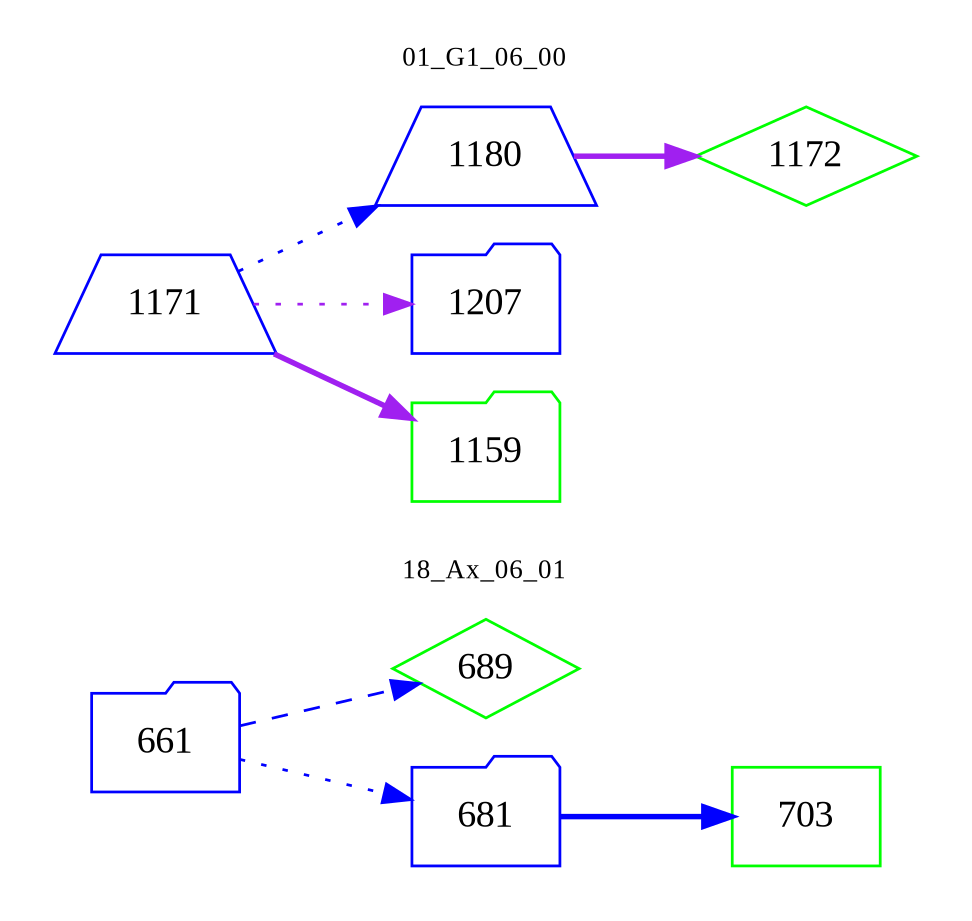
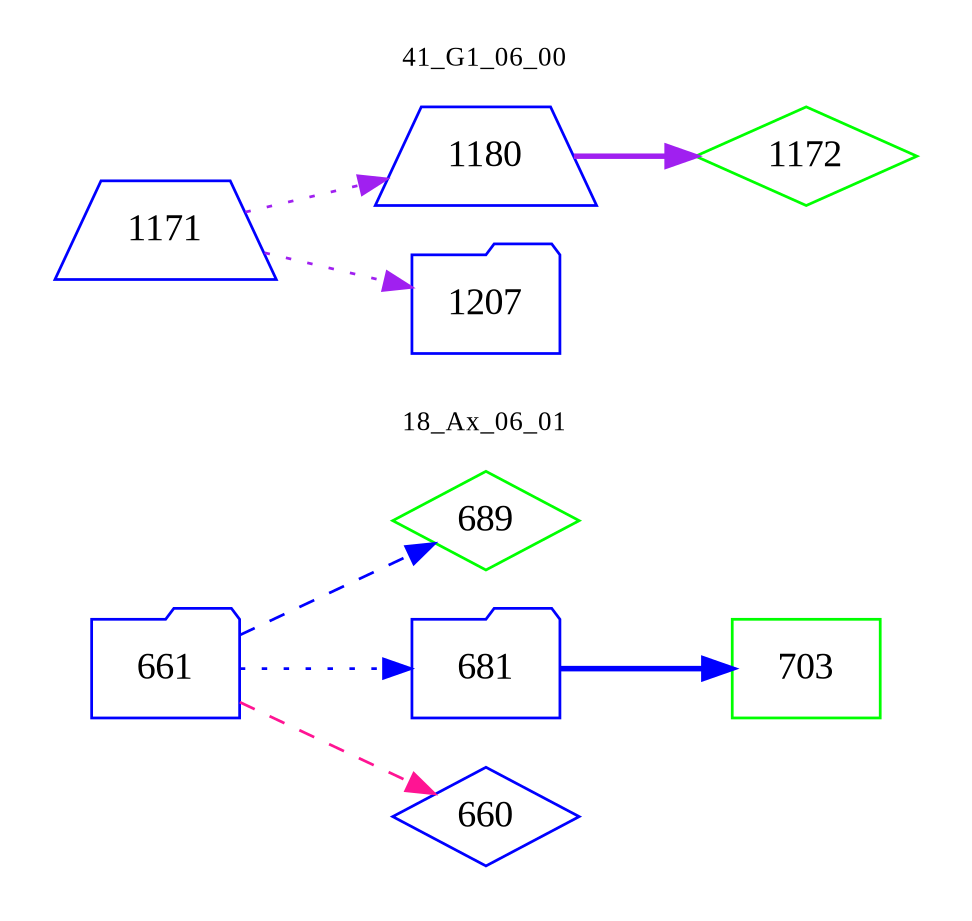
cluster "01_G1_06_00": label "01_G1_06_00" -> "41_G1_06_00"
edge "1171" -> "1180": color blue -> purple
node "1159": removed
node "660": added
